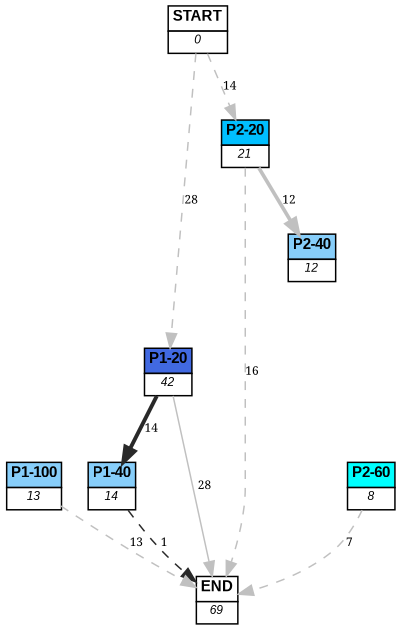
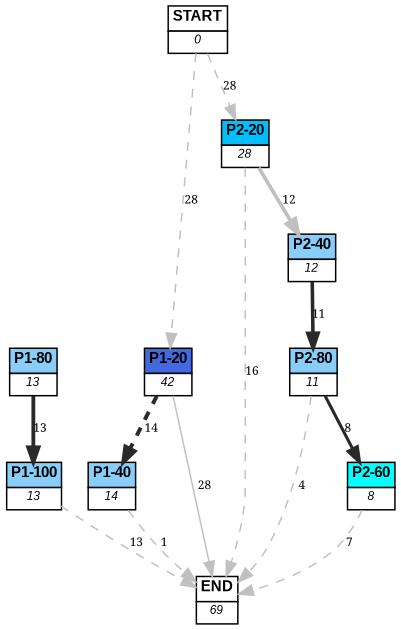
edge "START" -> "P2-20": label "14" -> "28"
node "P2-20": text "21" -> "28"
node "P1-80": added
node "P2-80": added
edge "P1-20" -> "P1-40": style solid -> dashed
edge "P1-40" -> "END": color grey16 -> grey
